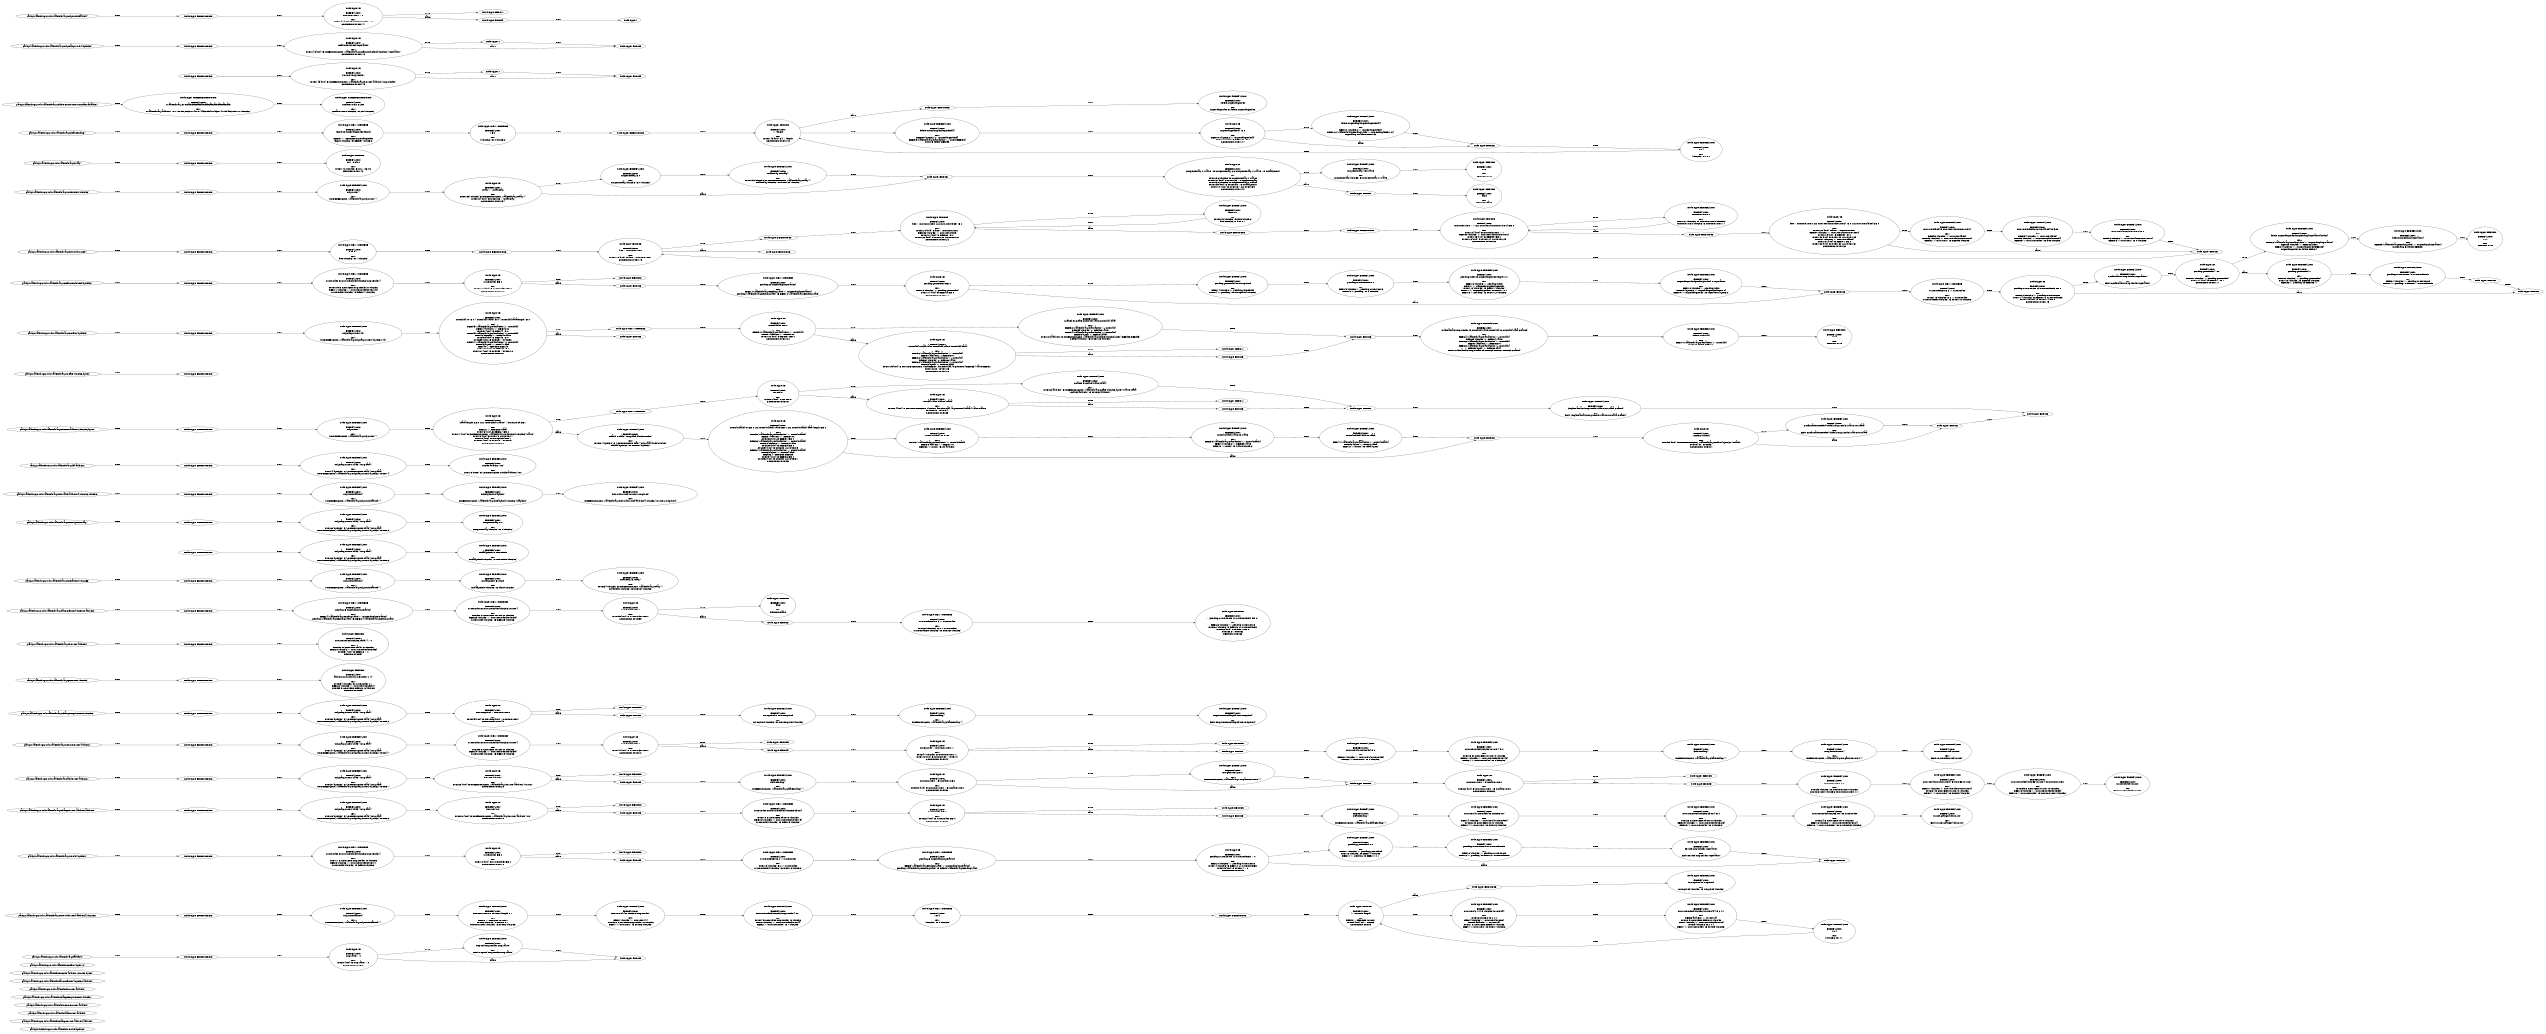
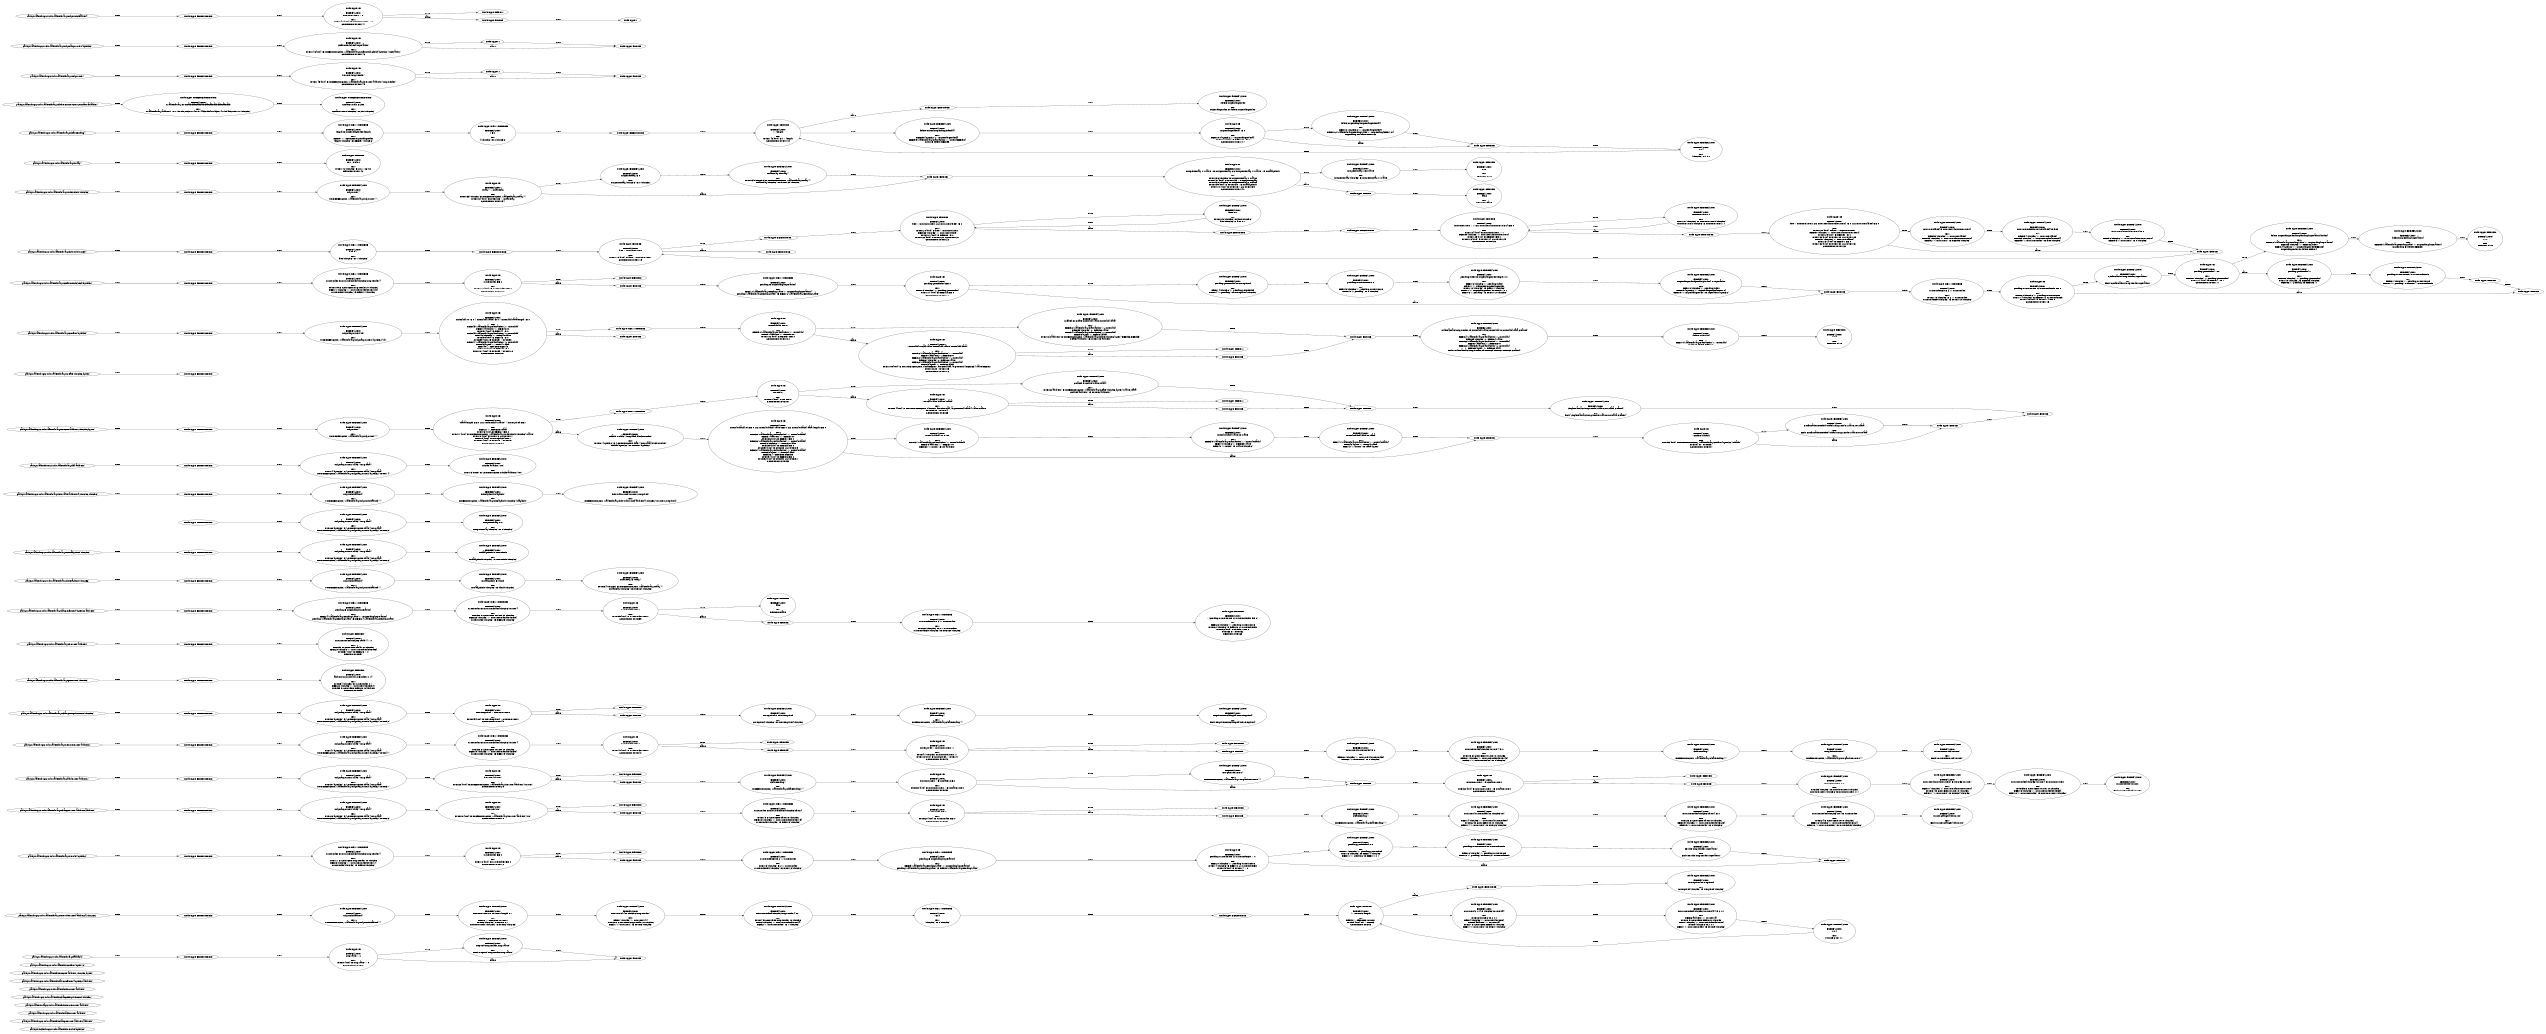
node "parity_wallet_bug_2.sol_WalletLibrary_onlyowner()": added
node "parity_wallet_bug_2.sol_WalletLibrary_resetSpentToday()": removed
node "parity_wallet_bug_2.sol_WalletLibrary_setDailyLimit(uint256)": added
node "parity_wallet_bug_2.sol_WalletAbi_removeOwner(address)": label "parity_wallet_bug_2.sol_WalletAbi_removeOwner(address)" -> "parity_wallet_today_2.sol_WalletAbi_removeOwner(address)"
